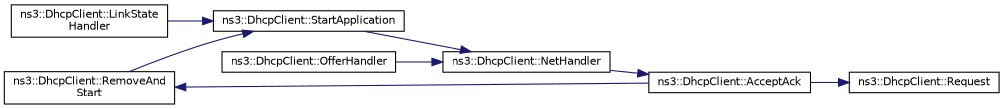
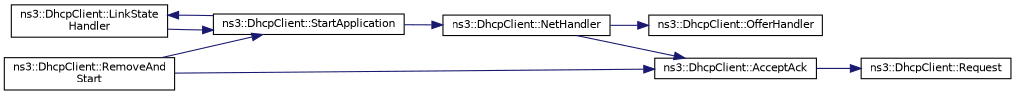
edge "ns3::DhcpClient::StartApplication" -> "ns3::DhcpClient::LinkState Handler": added
edge "ns3::DhcpClient::OfferHandler" -> "ns3::DhcpClient::NetHandler": reversed
edge "ns3::DhcpClient::AcceptAck" -> "ns3::DhcpClient::RemoveAnd Start": reversed
